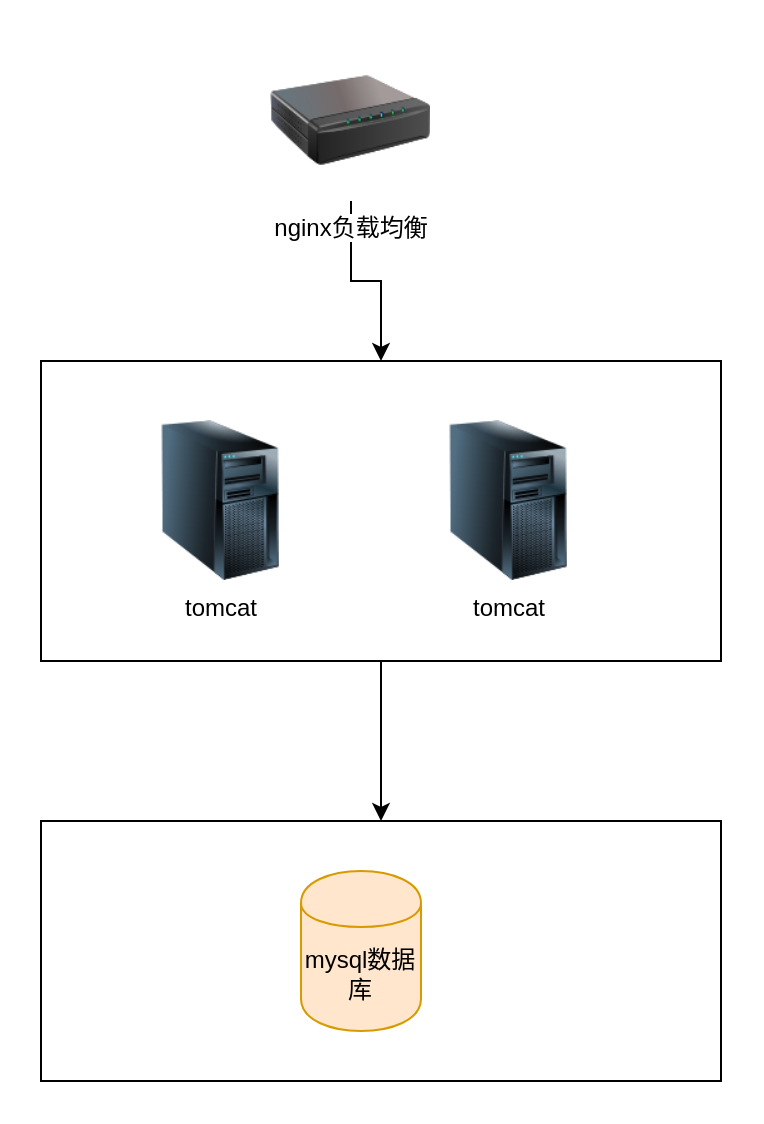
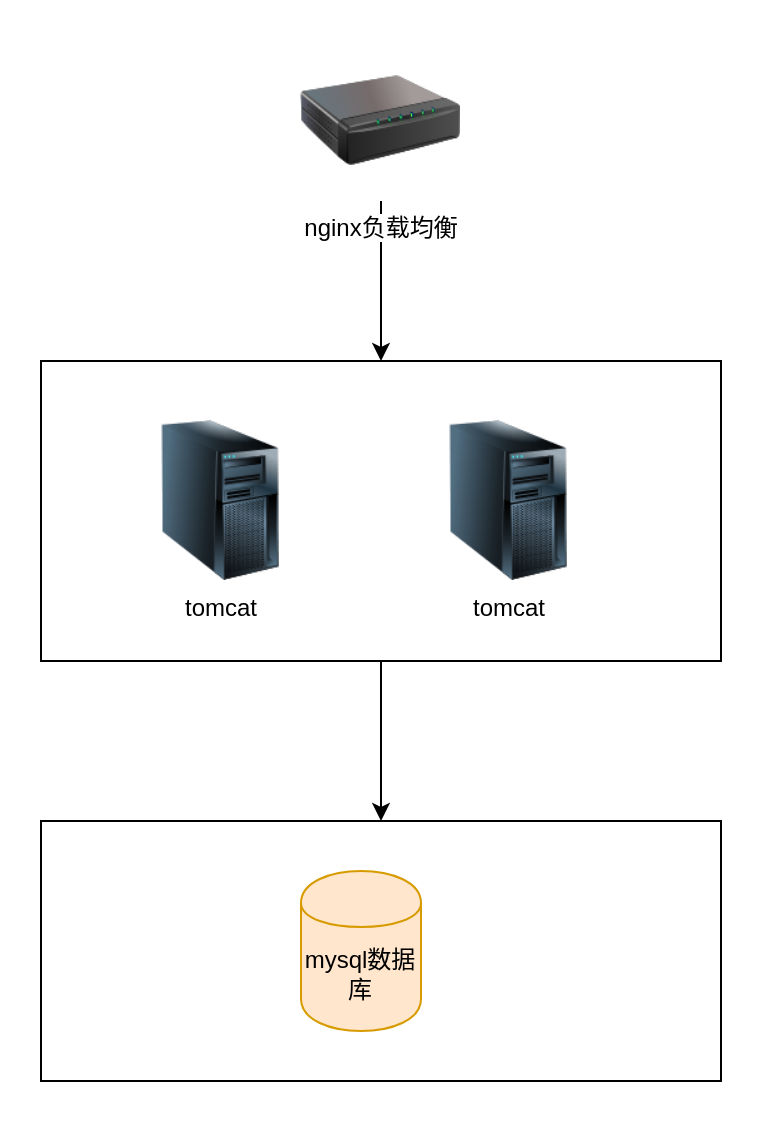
node "nginx负载均衡": moved (351, 121) -> (381, 121)
